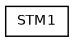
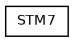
node "STM1": label "STM1" -> "STM7"
